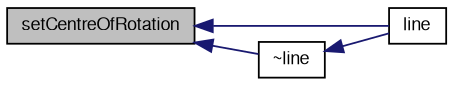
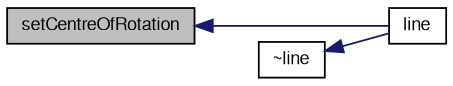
edge "~line" -> "setCentreOfRotation": removed
